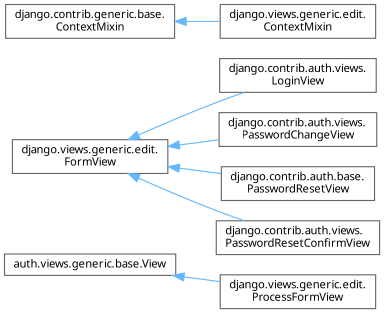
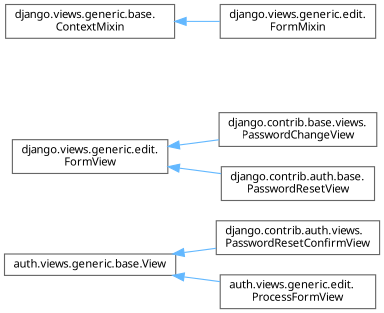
node "django.contrib.generic.base. ContextMixin": label "django.contrib.generic.base. ContextMixin" -> "django.views.generic.base. ContextMixin"
node "django.views.generic.edit. ContextMixin": label "django.views.generic.edit. ContextMixin" -> "django.views.generic.edit. FormMixin"
node "django.contrib.auth.views. LoginView": removed
node "django.contrib.auth.views. PasswordChangeView": label "django.contrib.auth.views. PasswordChangeView" -> "django.contrib.base.views. PasswordChangeView"
edge "django.contrib.auth.views. PasswordResetConfirmView" -> "django.views.generic.edit. FormView": now "django.contrib.auth.views. PasswordResetConfirmView" -> "auth.views.generic.base.View"
node "django.views.generic.edit. ProcessFormView": label "django.views.generic.edit. ProcessFormView" -> "auth.views.generic.edit. ProcessFormView"
